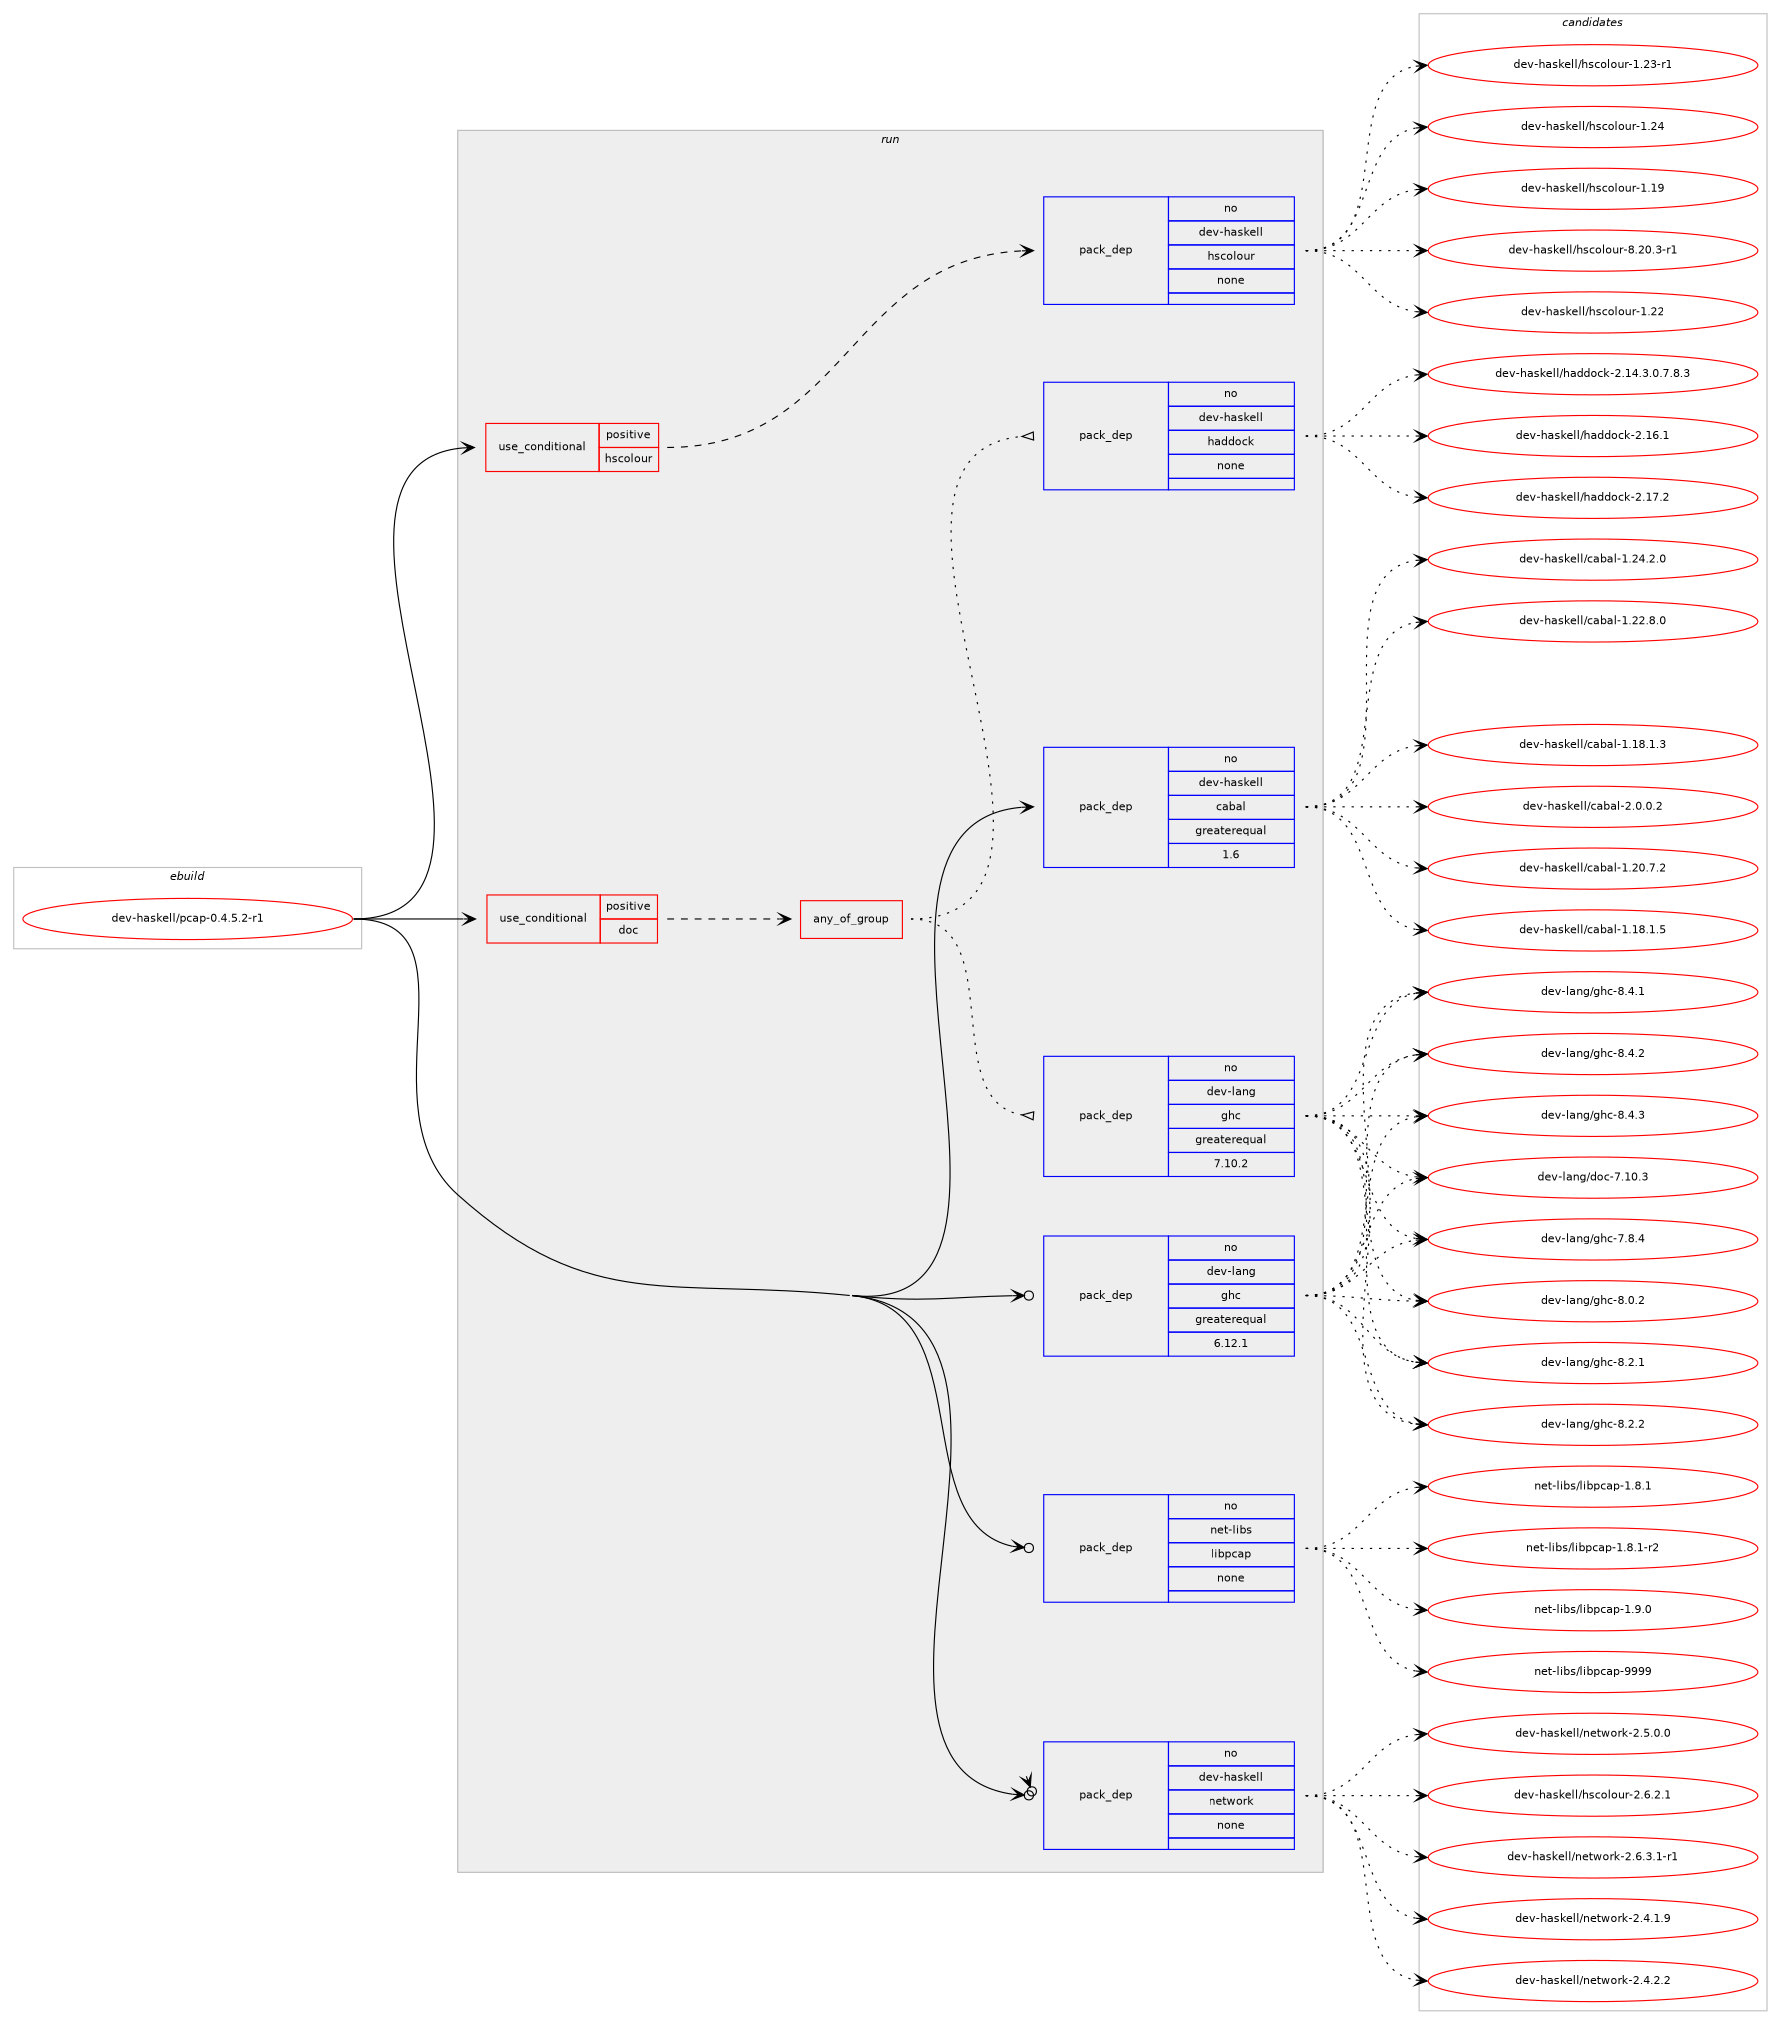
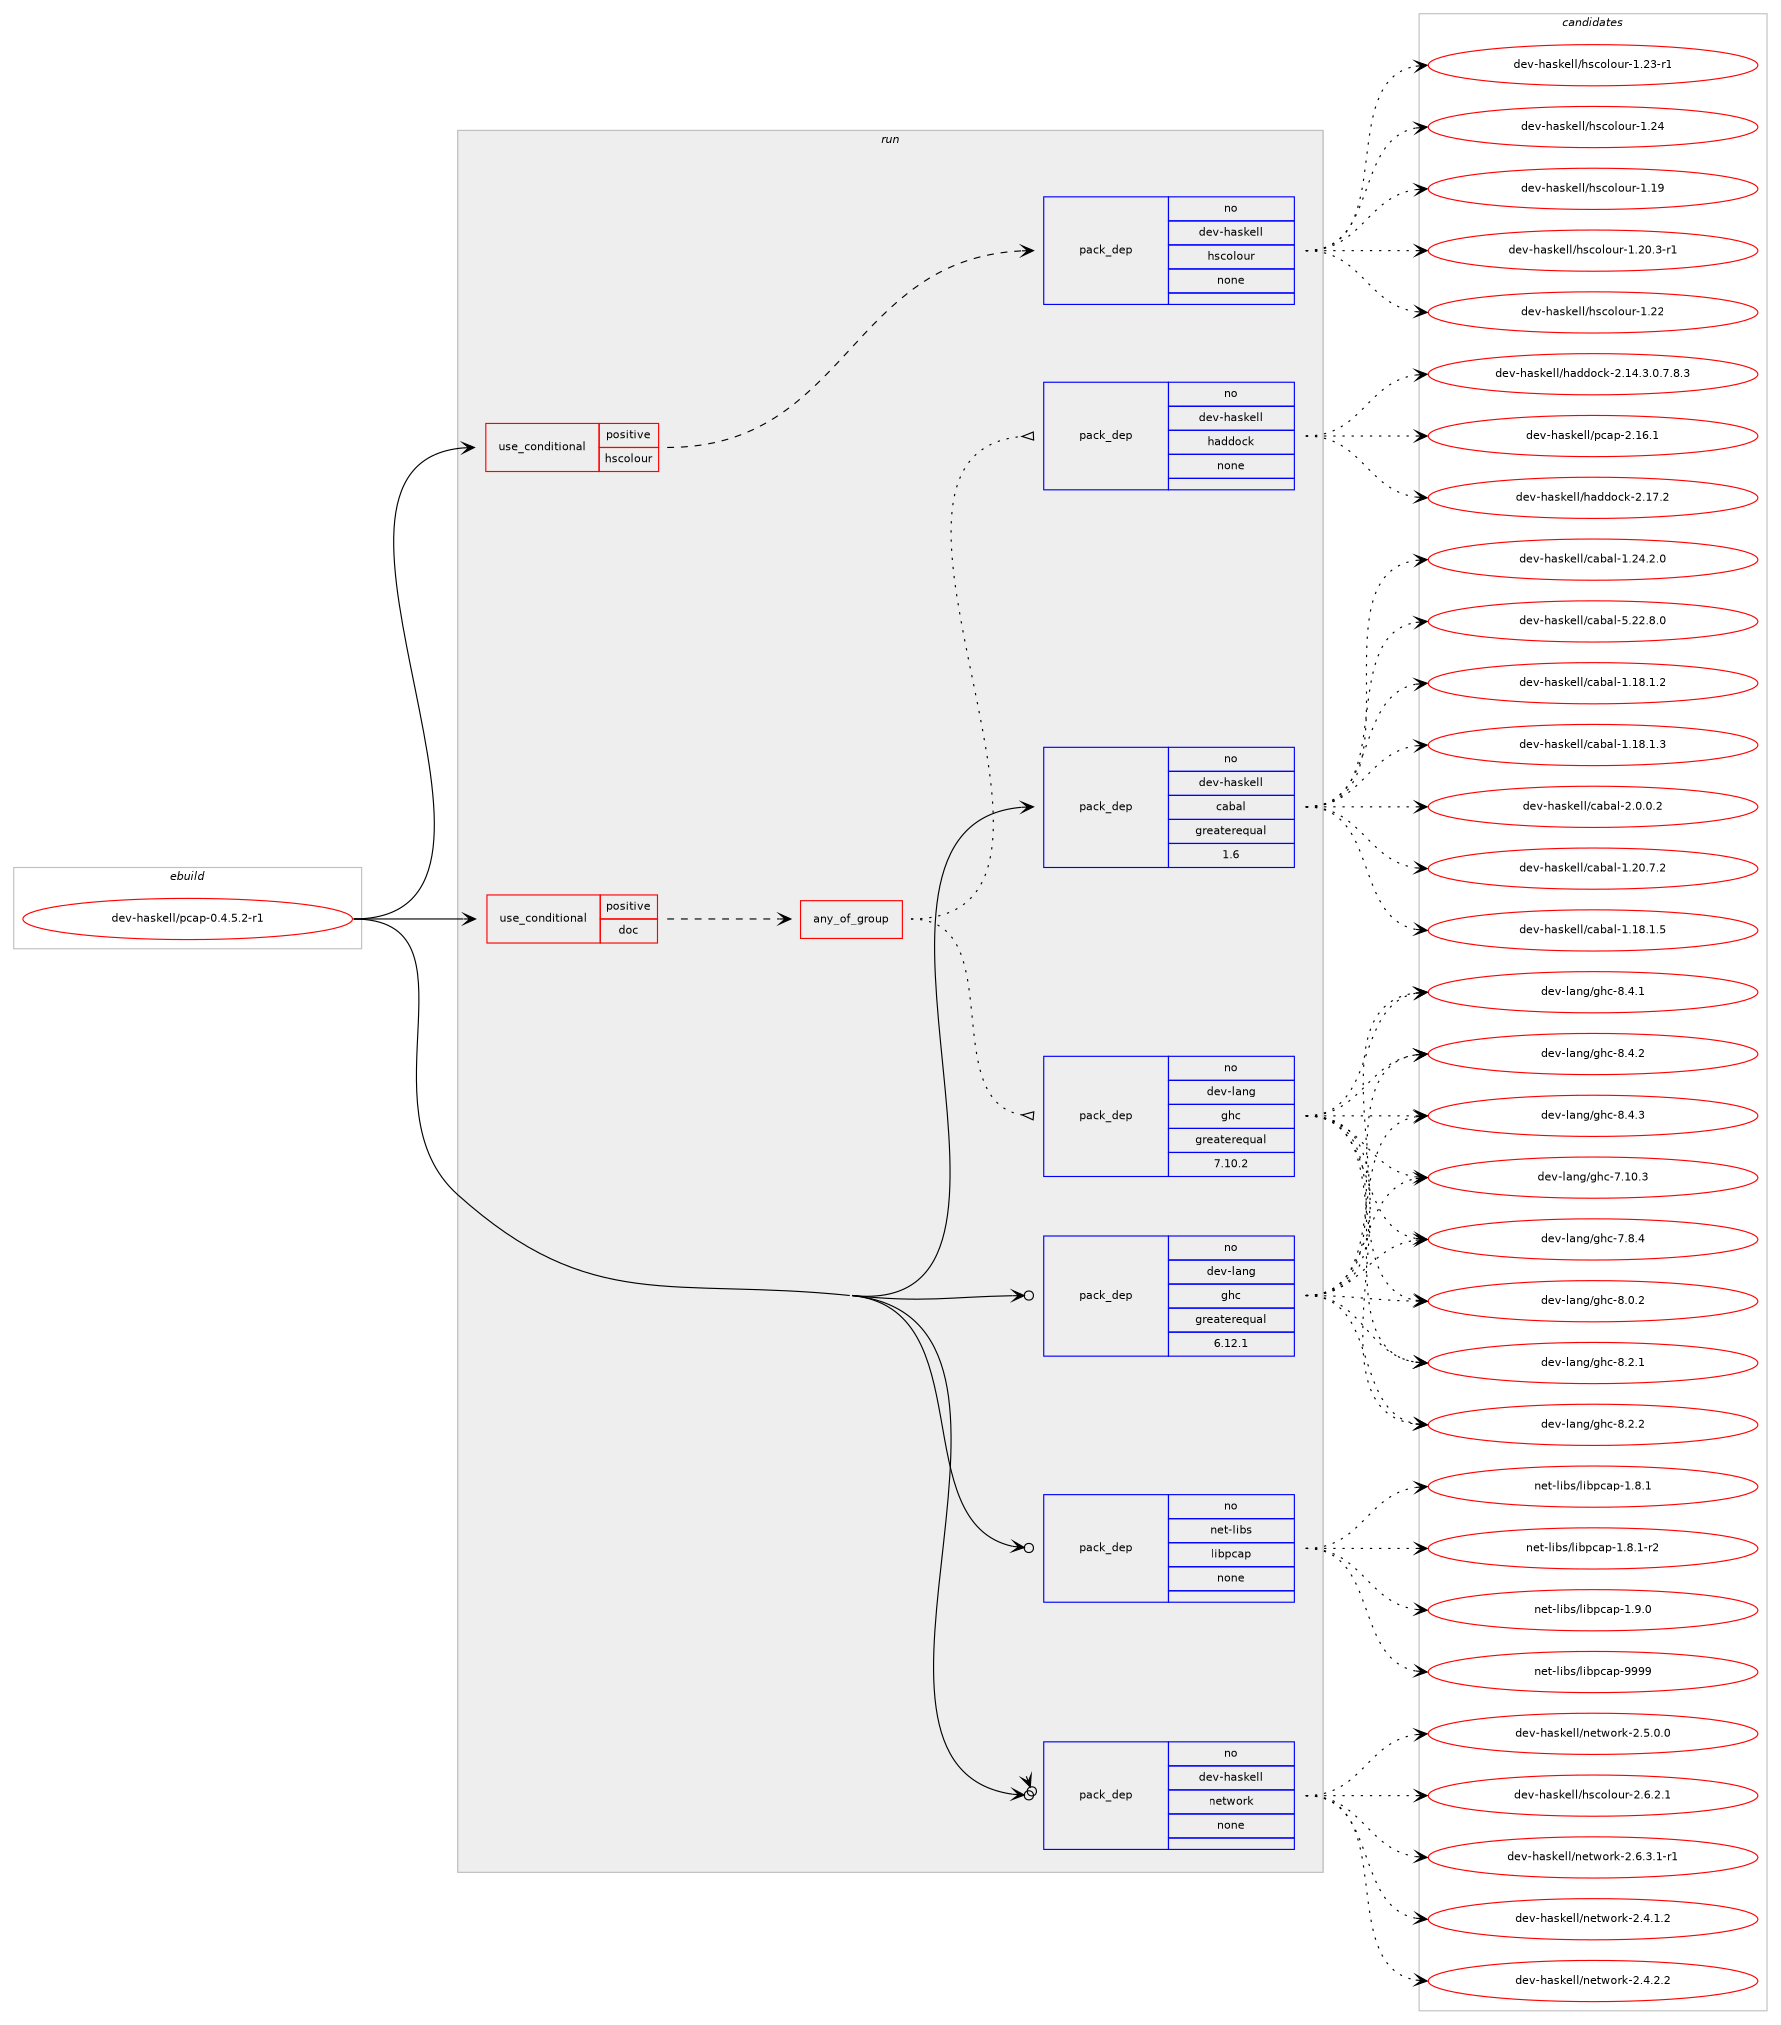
node "dev-haskell/hscolour-8.20.3-r1": label "dev-haskell/hscolour-8.20.3-r1" -> "dev-haskell/hscolour-1.20.3-r1"
node "dev-haskell/haddock-2.16.1": label "dev-haskell/haddock-2.16.1" -> "dev-haskell/pcap-2.16.1"
node "dev-haskell/cabal-1.22.8.0": label "dev-haskell/cabal-1.22.8.0" -> "dev-haskell/cabal-5.22.8.0"
node "dev-haskell/cabal-1.18.1.2": added
node "dev-lang/doc-7.10.3": label "dev-lang/doc-7.10.3" -> "dev-lang/ghc-7.10.3"
node "dev-haskell/network-2.4.1.9": label "dev-haskell/network-2.4.1.9" -> "dev-haskell/network-2.4.1.2"
